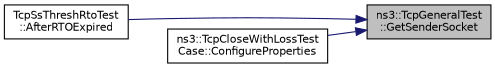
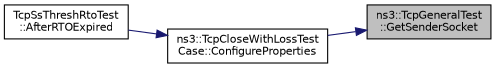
edge "TcpSsThreshRtoTest ::AfterRTOExpired" -> "ns3::TcpGeneralTest ::GetSenderSocket": now "TcpSsThreshRtoTest ::AfterRTOExpired" -> "ns3::TcpCloseWithLossTest Case::ConfigureProperties"
